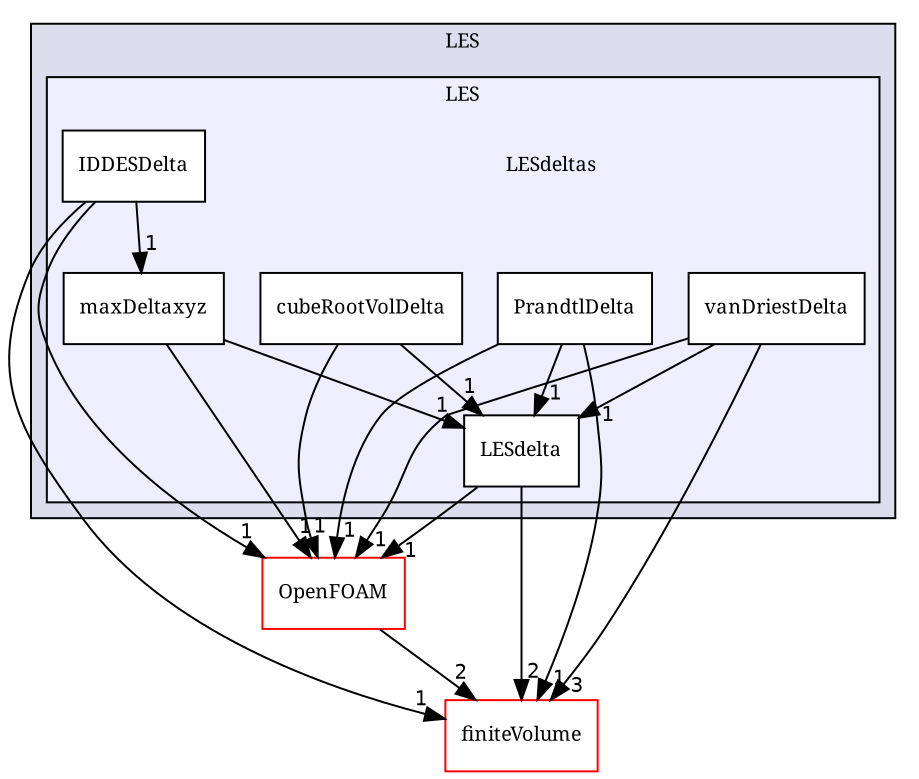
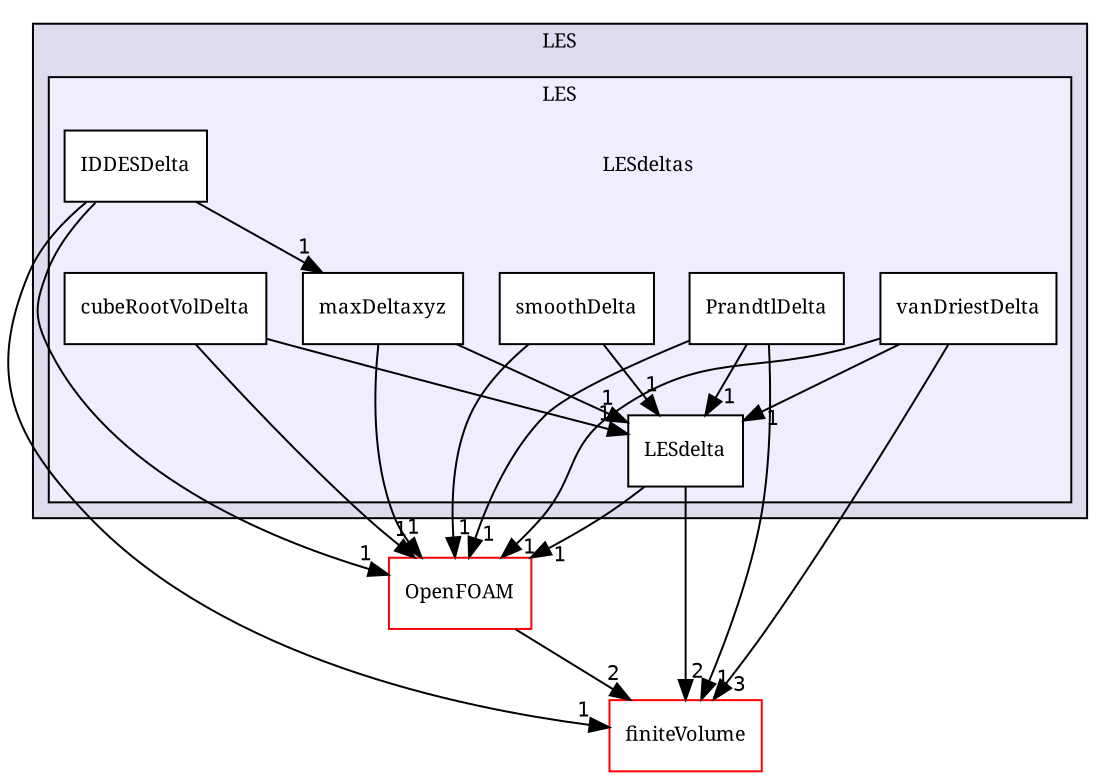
node "smoothDelta": added
